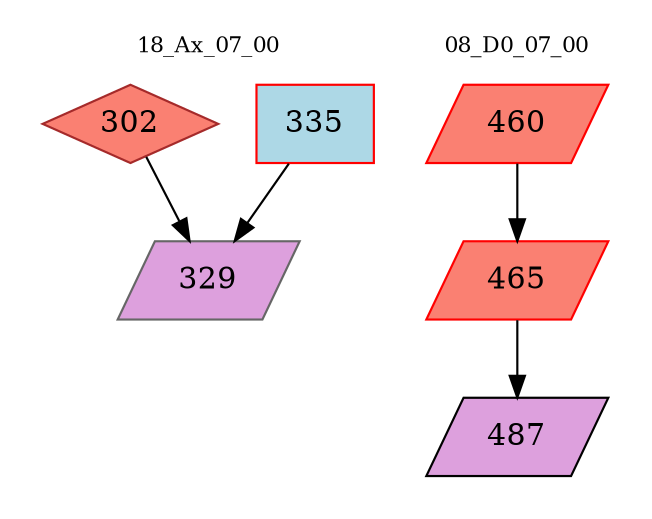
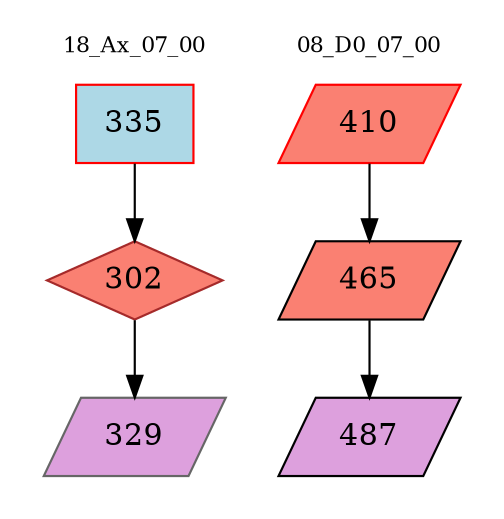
node "460": label "460" -> "410"
edge "335" -> "329": now "335" -> "302"
node "465": color red -> black
